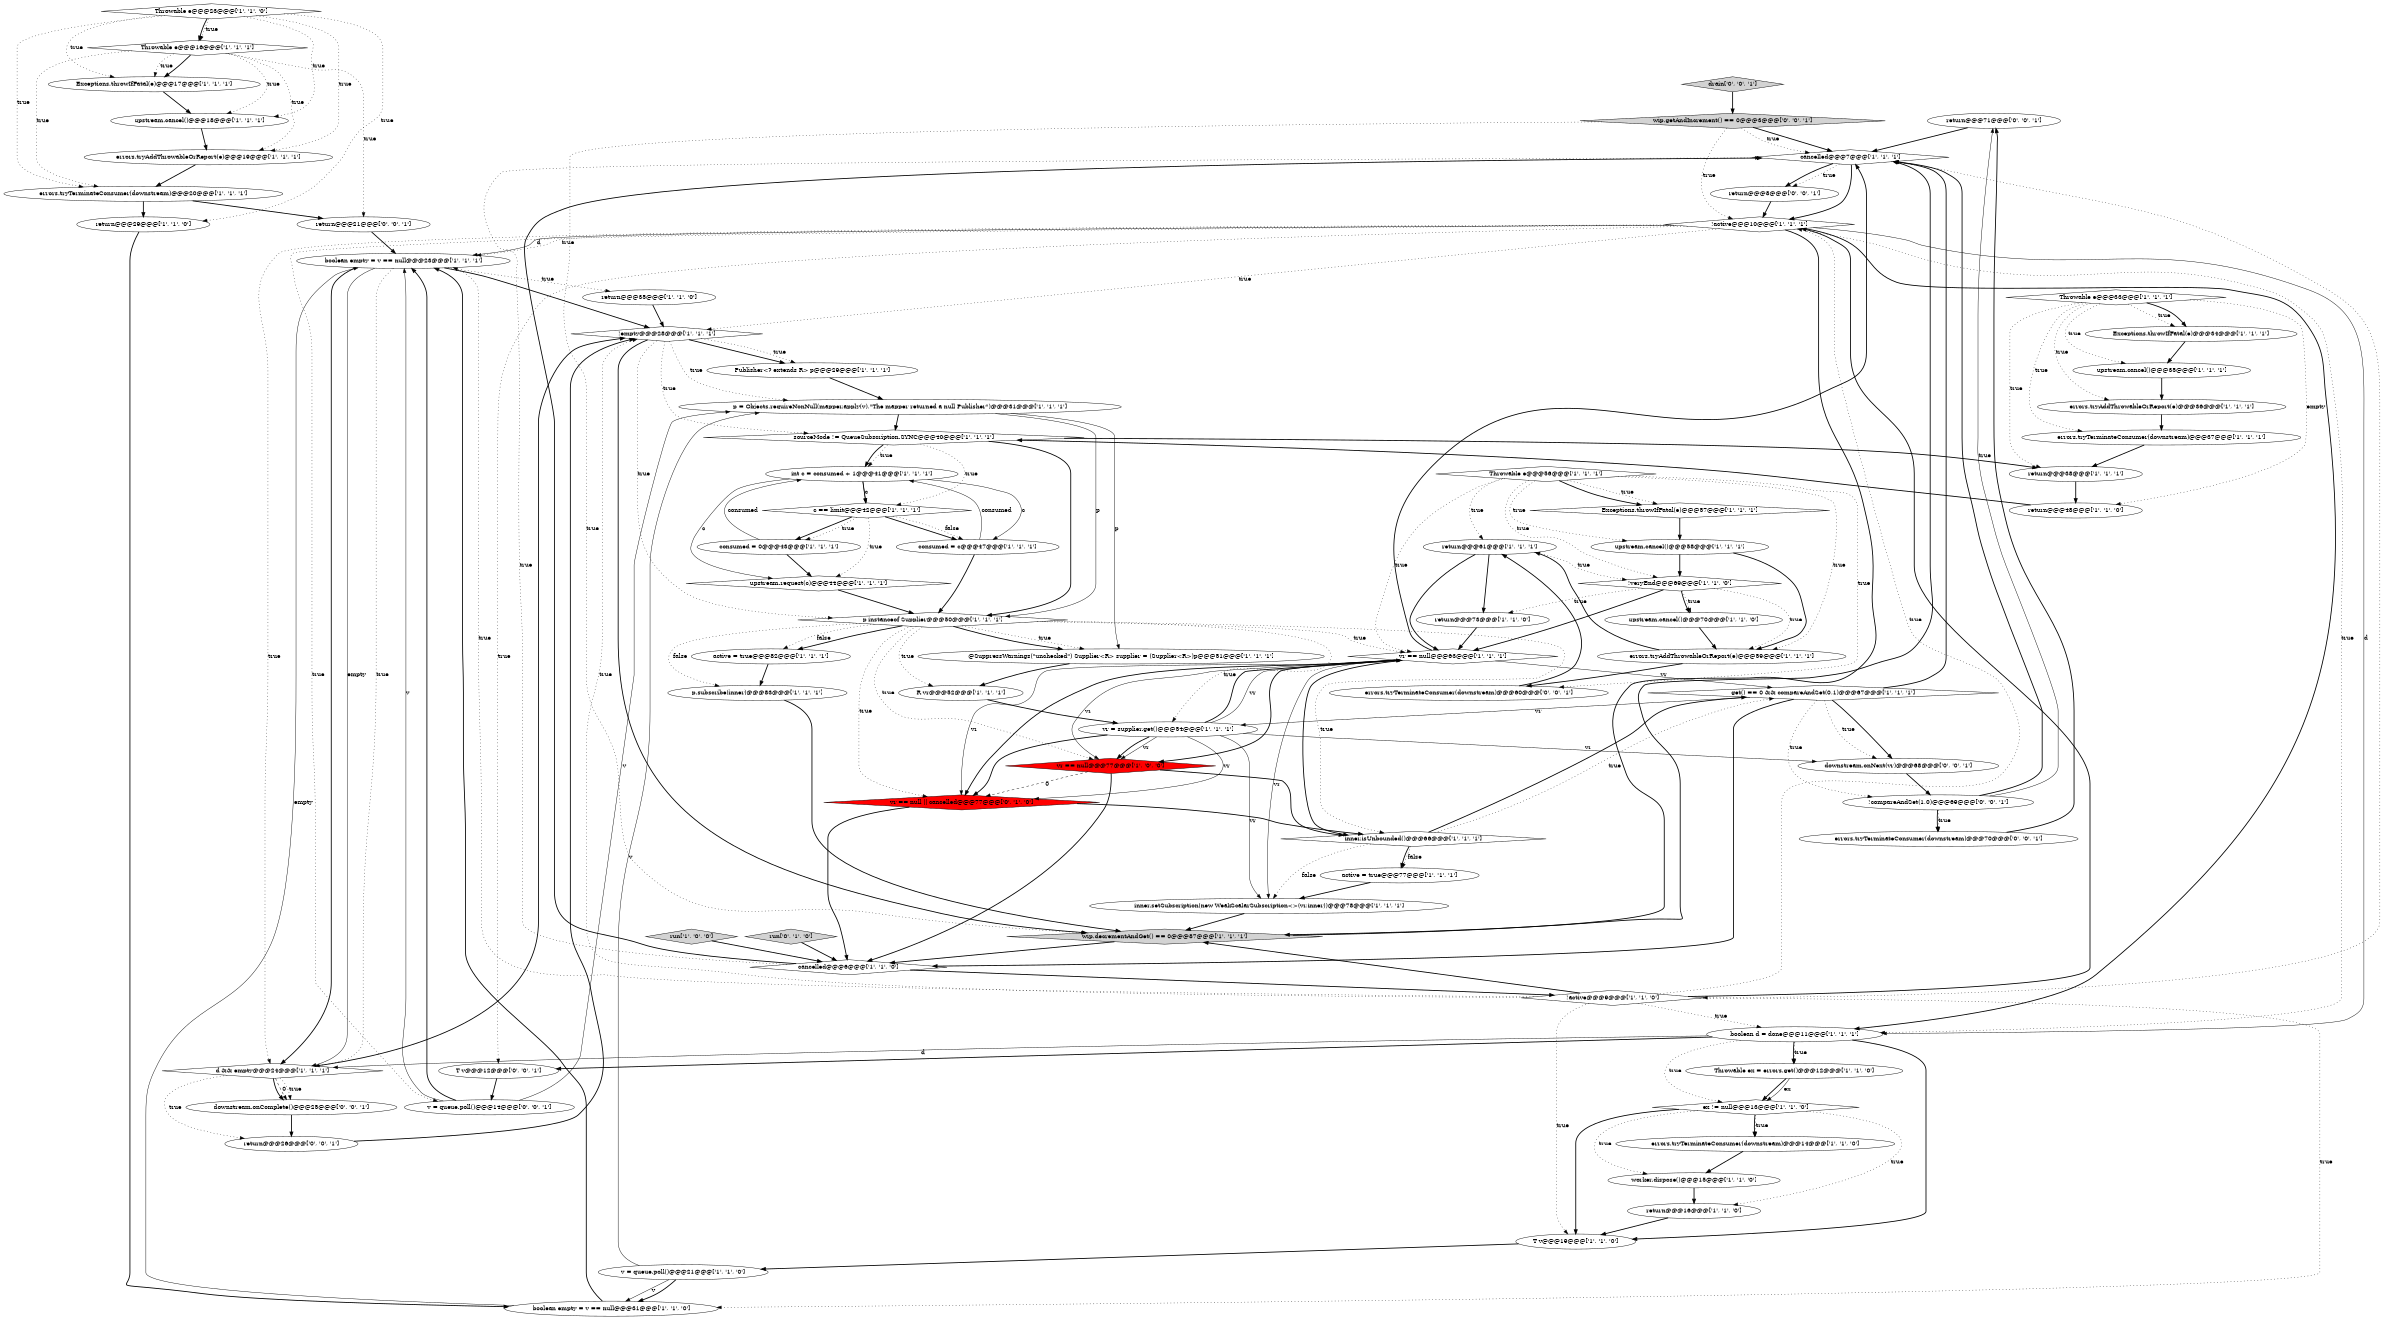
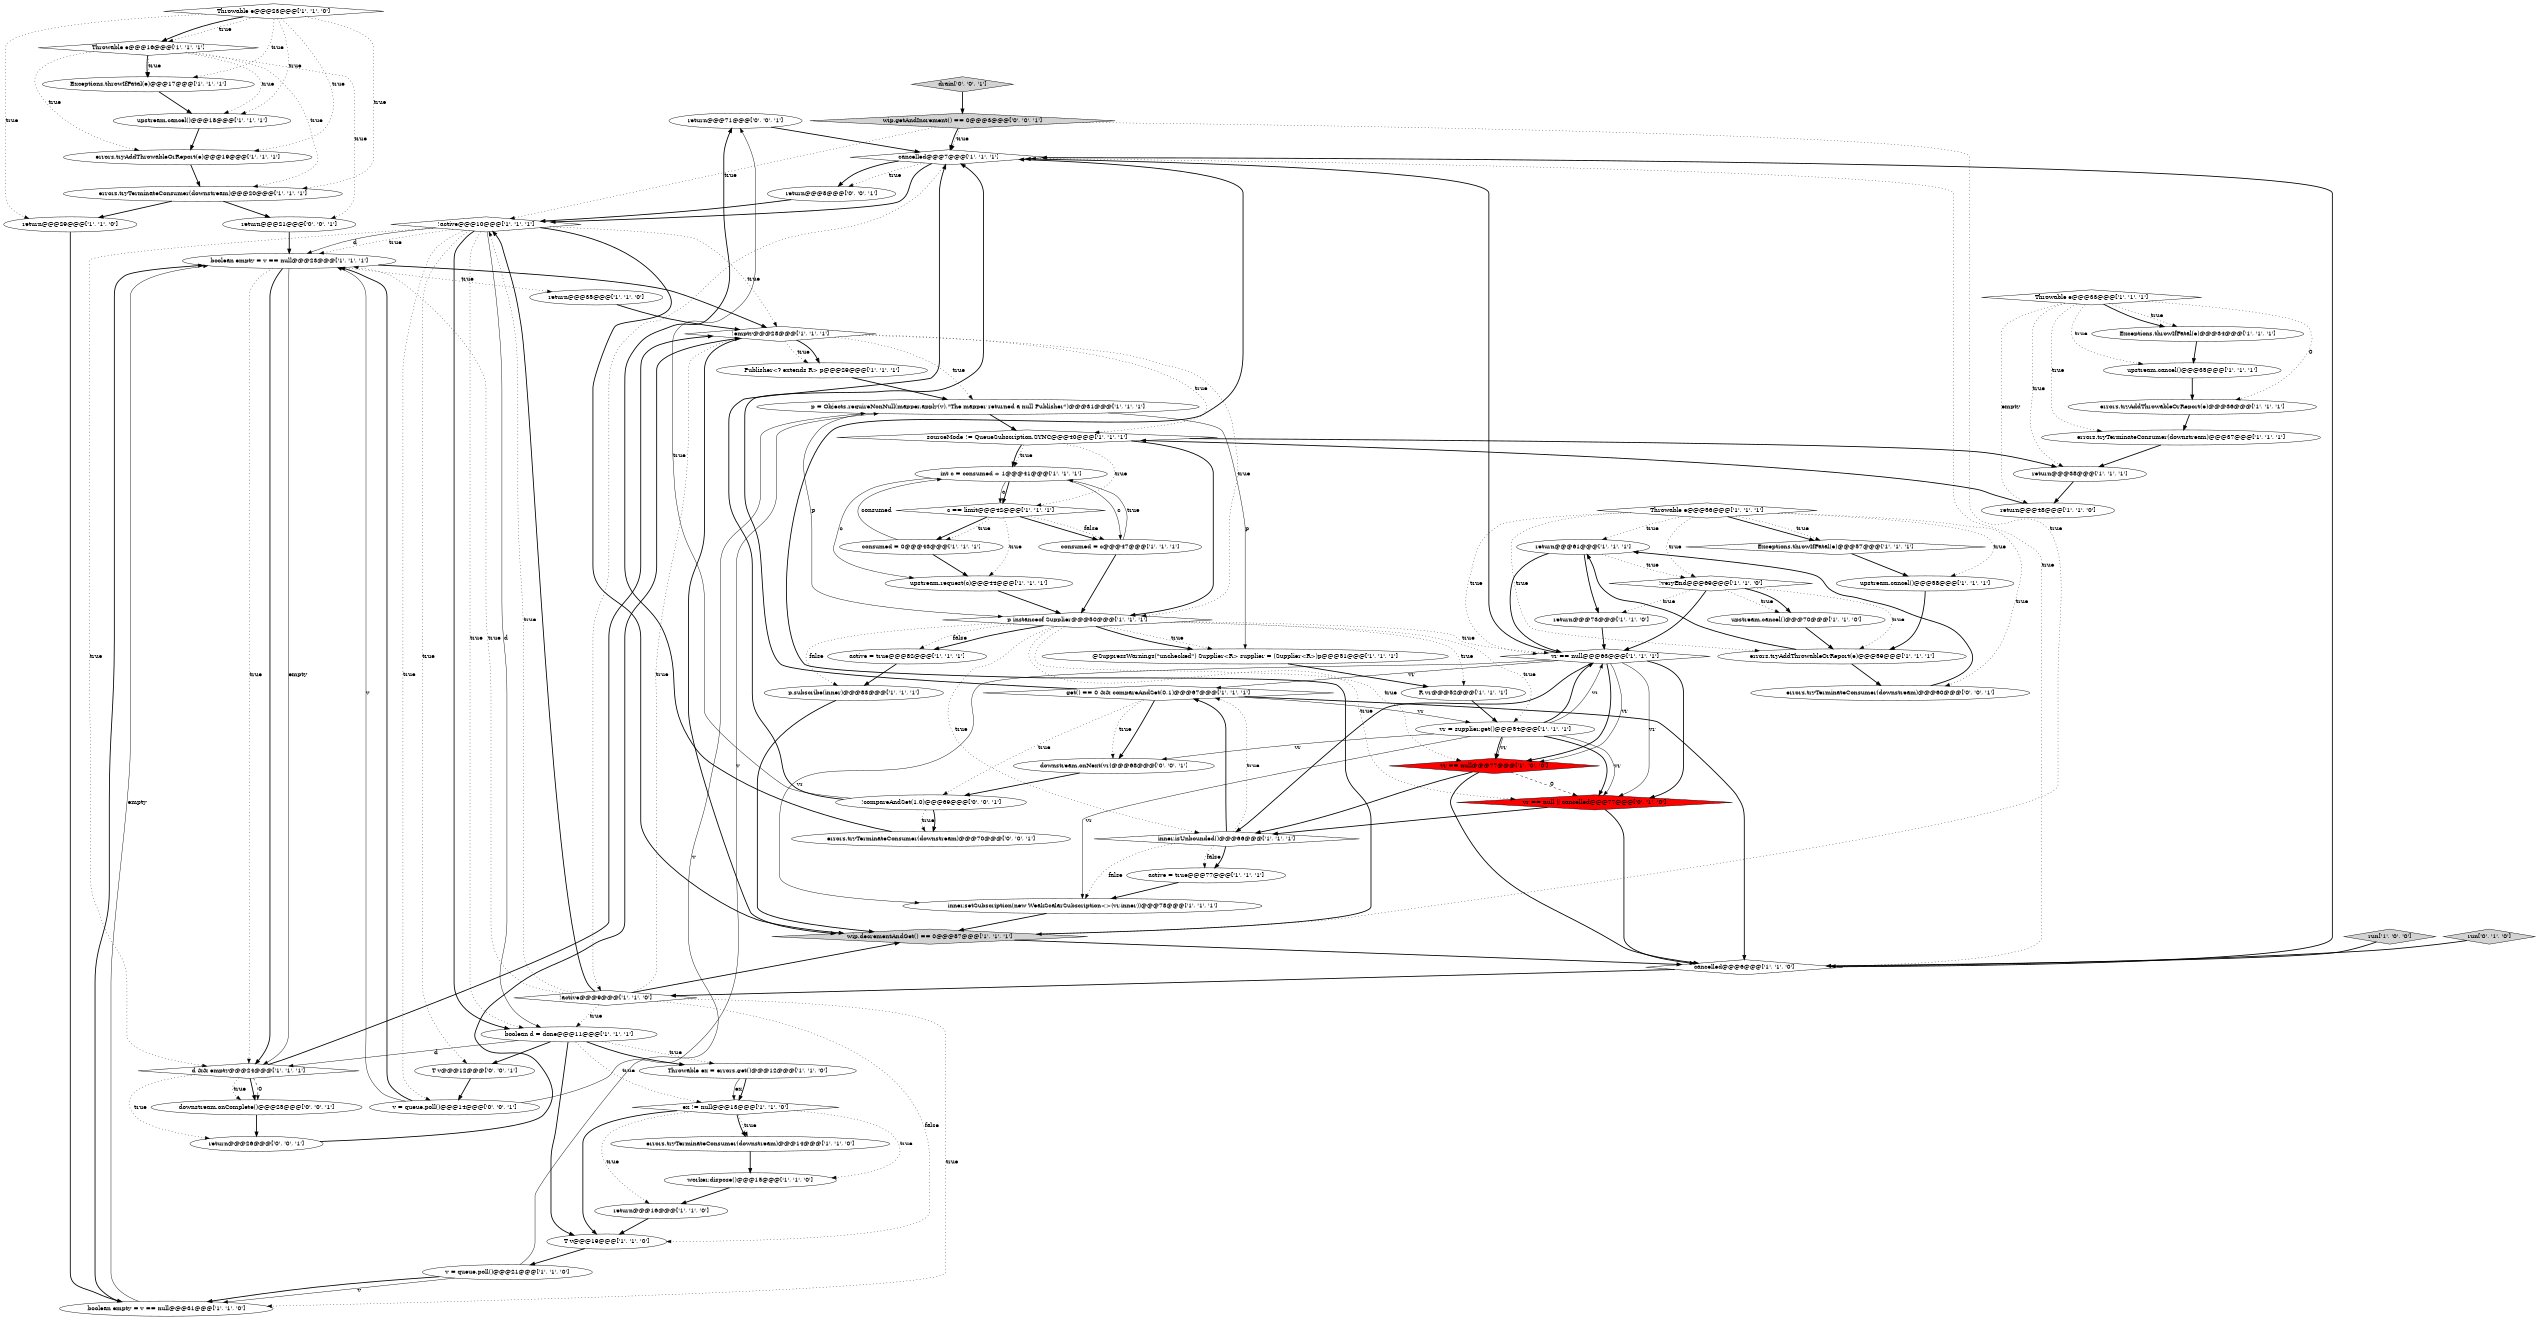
edge "Throwable e@@@33@@@['1', '1', '1']" -> "errors.tryAddThrowableOrReport(e)@@@36@@@['1', '1', '1']": label "true" -> "0"
edge "consumed = c@@@47@@@['1', '1', '1']" -> "int c = consumed + 1@@@41@@@['1', '1', '1']": label "consumed" -> "true"
edge "upstream.cancel()@@@58@@@['1', '1', '1']" -> "!veryEnd@@@69@@@['1', '1', '0']": removed
node "upstream.request(c)@@@44@@@['1', '1', '1']": shape diamond -> ellipse
edge "!active@@@9@@@['1', '1', '0']" -> "T v@@@19@@@['1', '1', '0']": label "true" -> "false"
